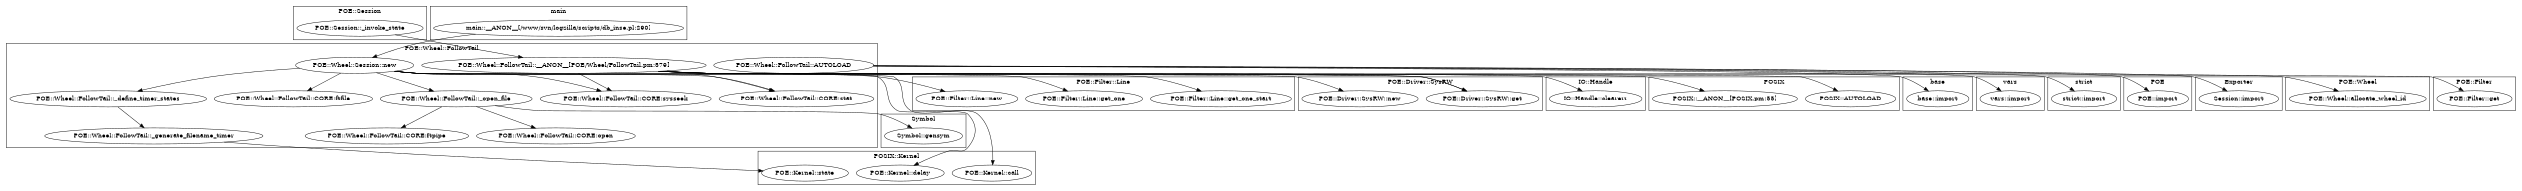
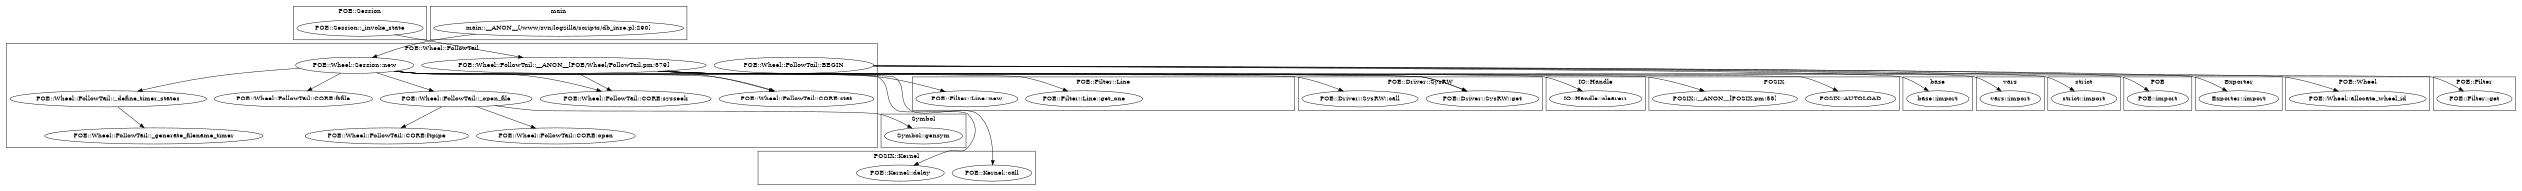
node "POE::Wheel::FollowTail::AUTOLOAD": label "POE::Wheel::FollowTail::AUTOLOAD" -> "POE::Wheel::FollowTail::BEGIN"
node "POE::Filter::Line::get_one_start": removed
node "POE::Driver::SysRW::new": label "POE::Driver::SysRW::new" -> "POE::Driver::SysRW::call"
node "Session::import": label "Session::import" -> "Exporter::import"
node "POE::Kernel::state": removed
